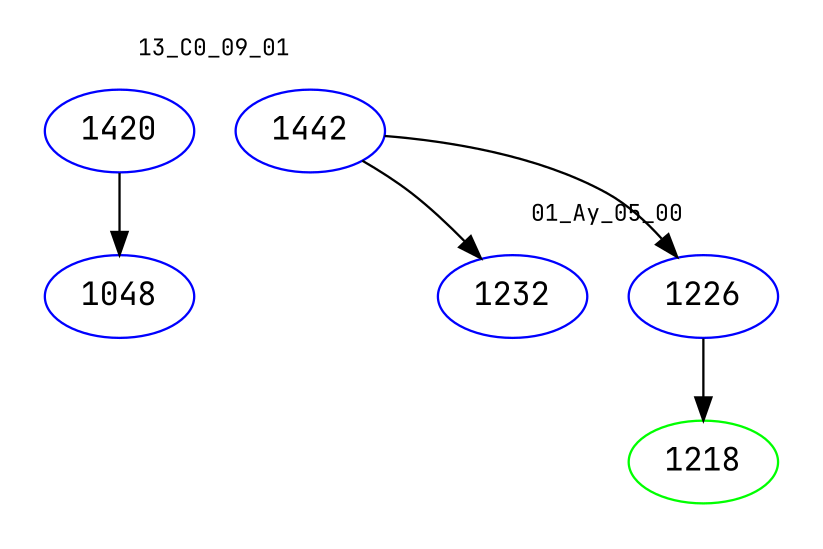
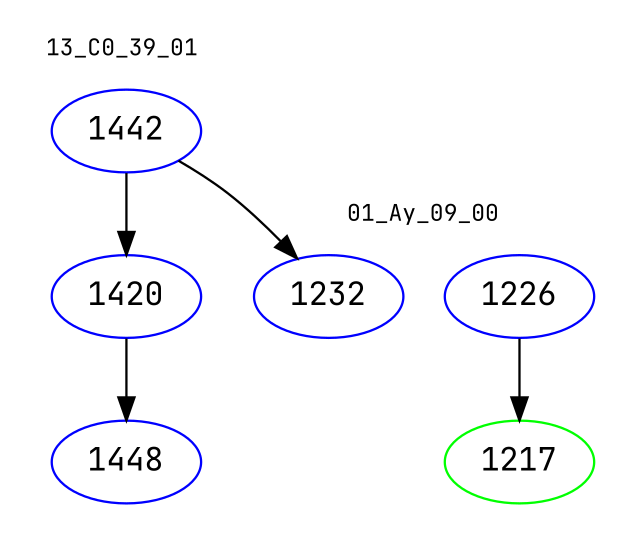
cluster "13_C0_09_01": label "13_C0_09_01" -> "13_C0_39_01"
edge "1442" -> "1226": now "1442" -> "1420"
cluster "01_Ay_05_00": label "01_Ay_05_00" -> "01_Ay_09_00"
node "1048": label "1048" -> "1448"
node "1218": label "1218" -> "1217"
